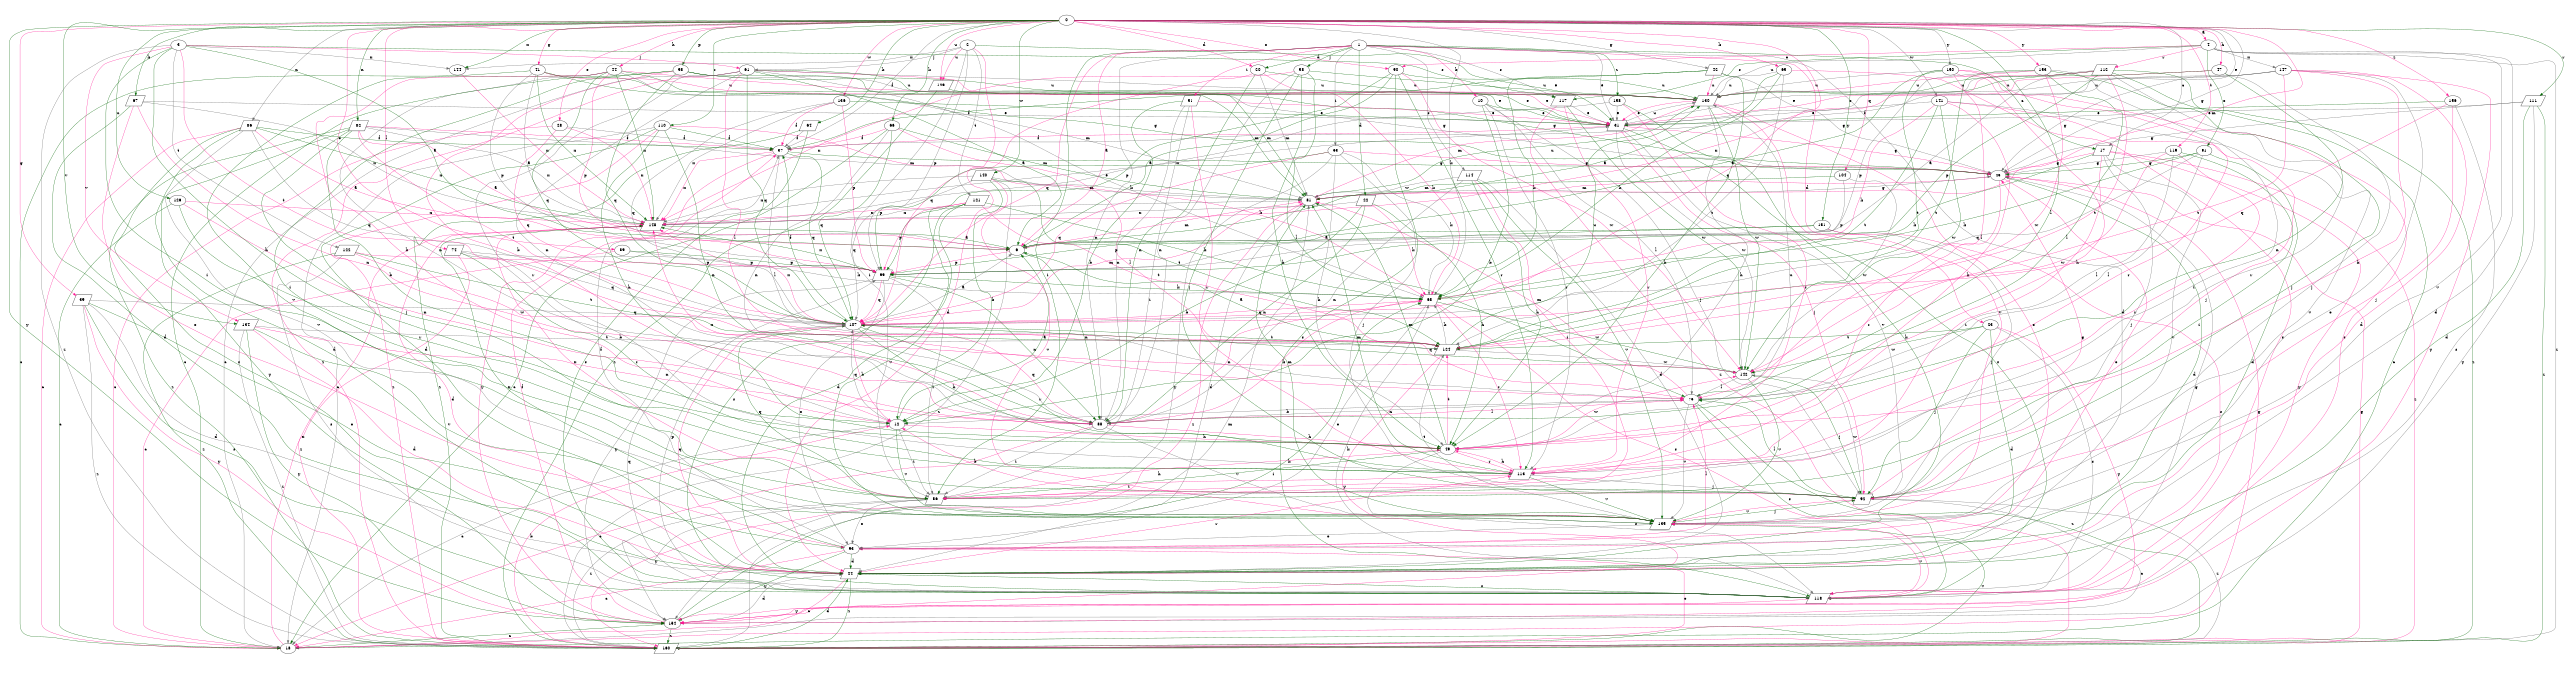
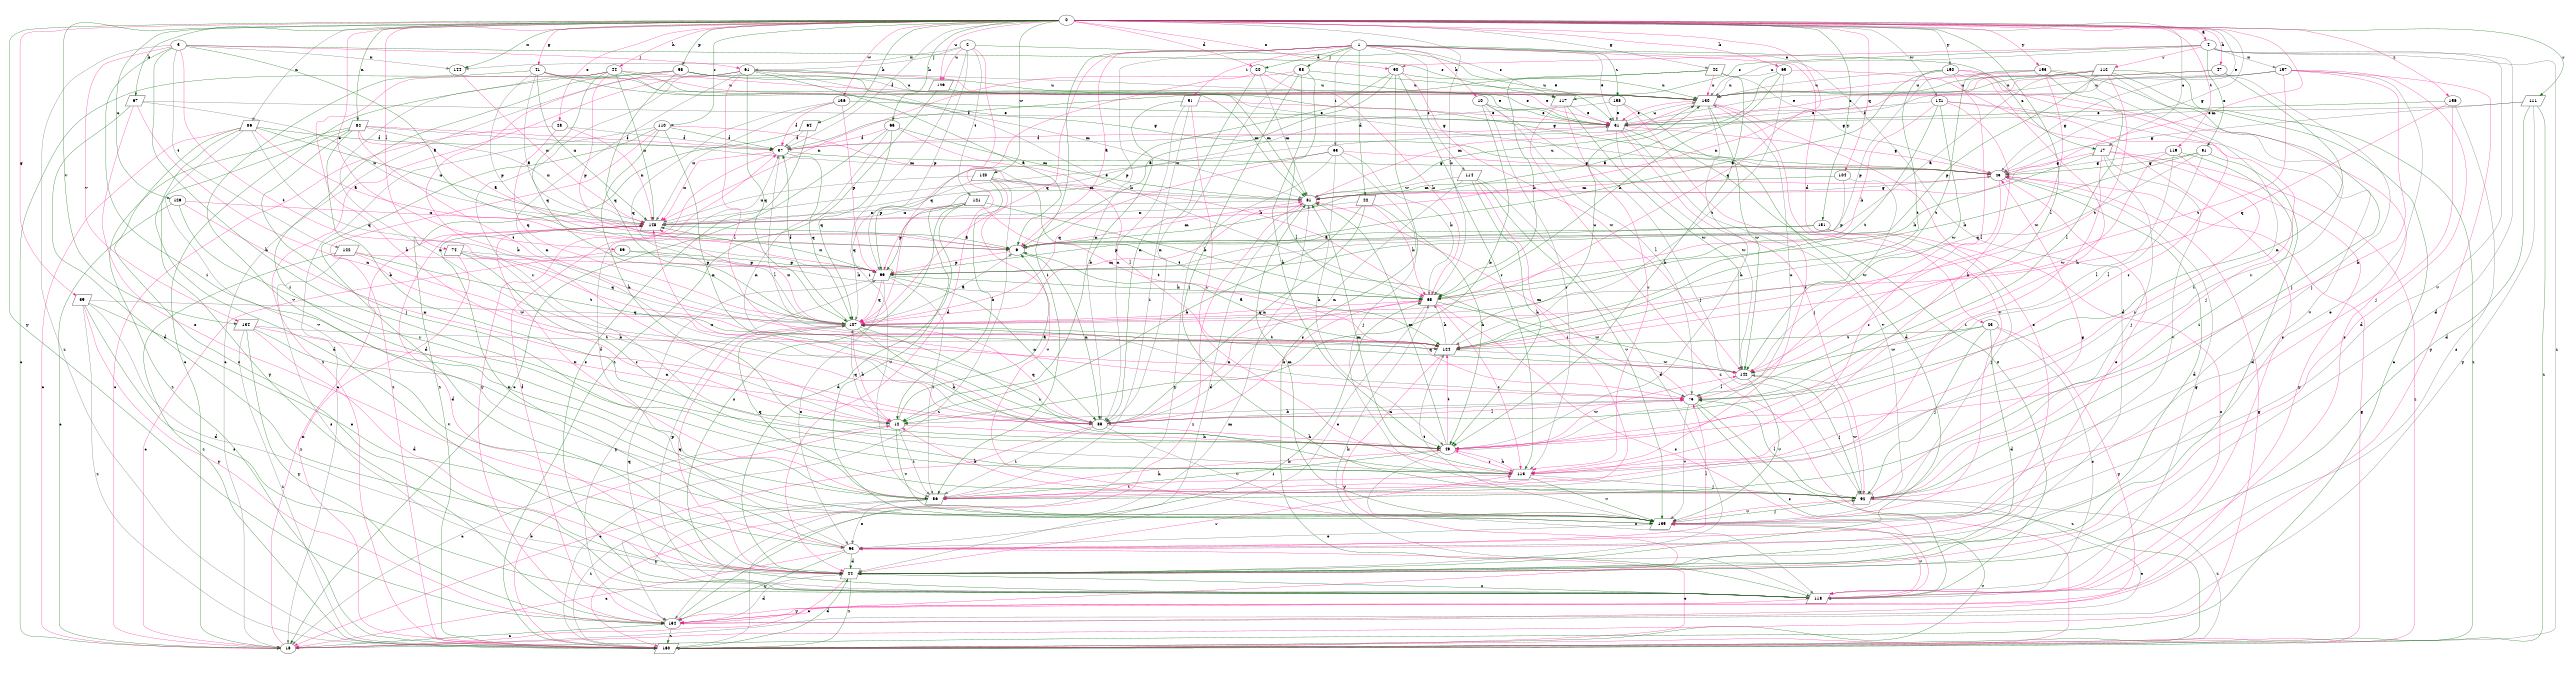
node "147": label "147" -> "157"
edge "121" -> "148": color deeppink -> gray40
edge "158" -> "24": label "k" -> "d"
